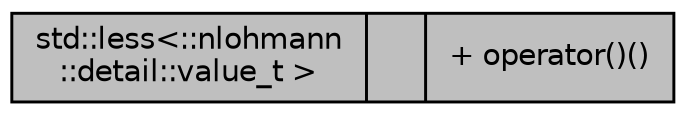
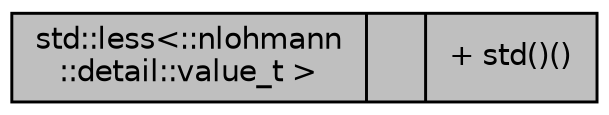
node "std::less<::nlohmann": text "+ operator()()" -> "+ std()()"
